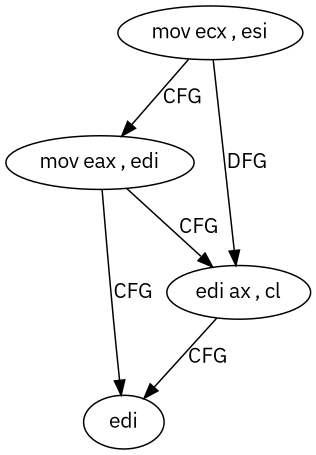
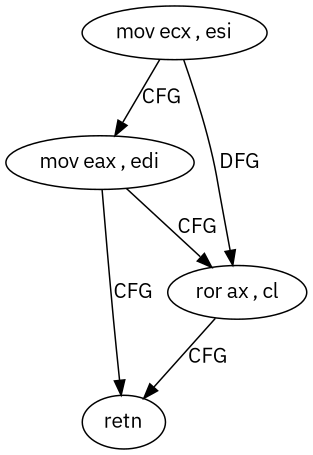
node "edi ax , cl": label "edi ax , cl" -> "ror ax , cl"
node "edi": label "edi" -> "retn"
